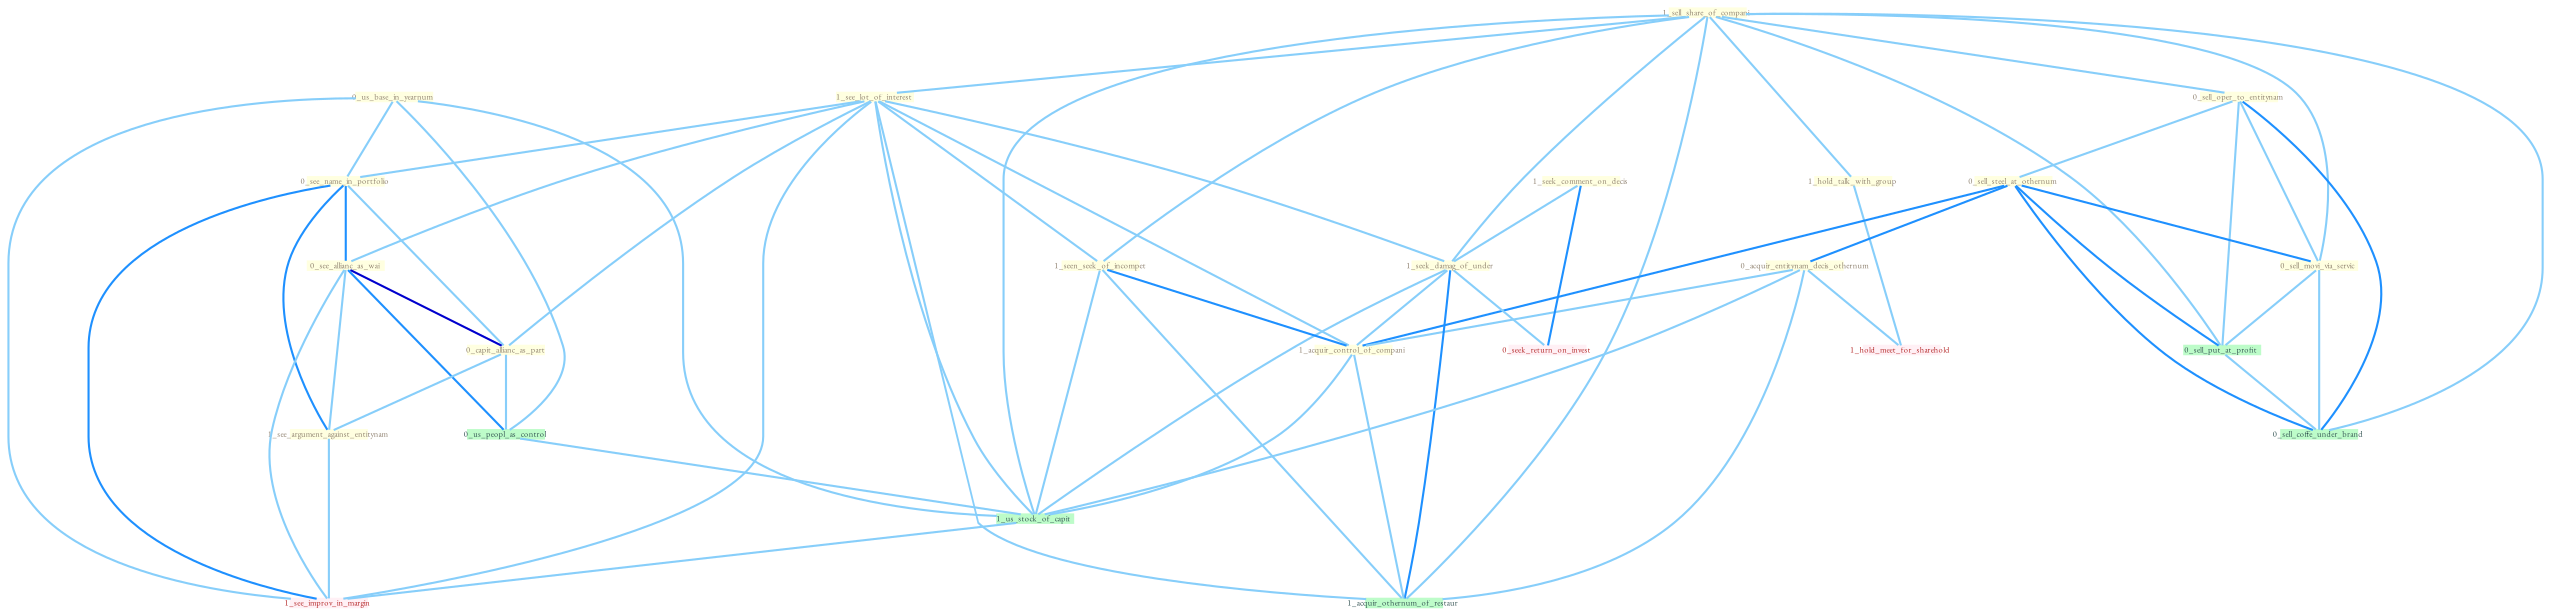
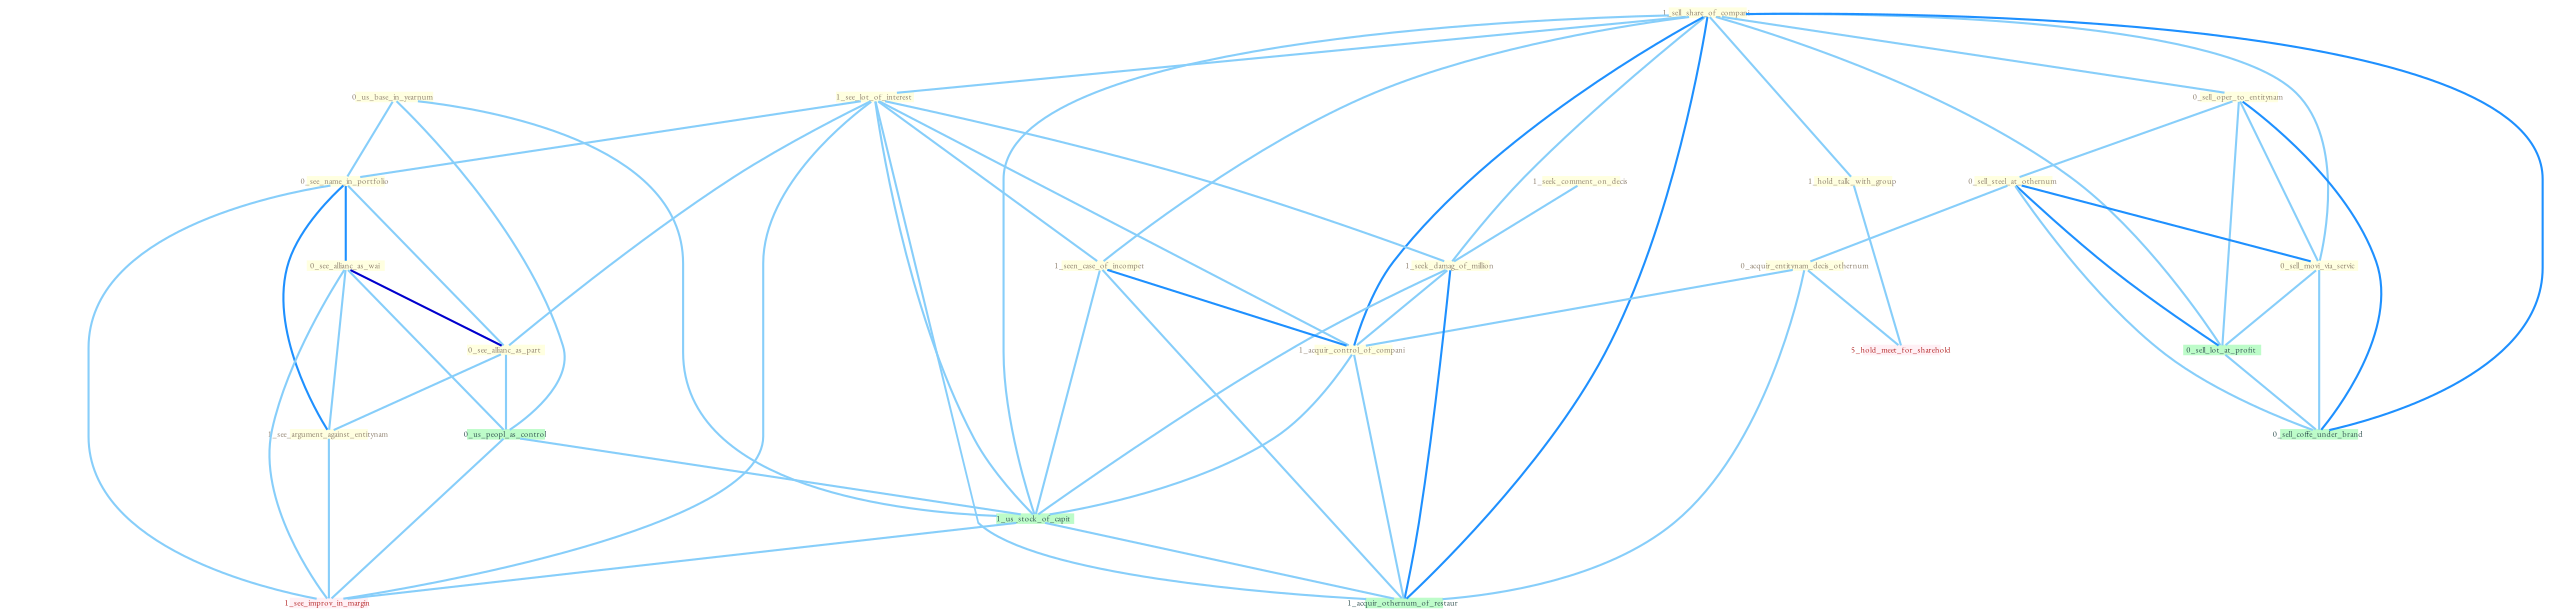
edge "1_sell_share_of_compani" -- "0_sell_coffe_under_brand": color #87cefa -> #1e90ff
edge "1_see_lot_of_interest" -- "0_see_allianc_as_wai": removed
edge "0_sell_steel_at_othernum" -- "0_acquir_entitynam_decis_othernum": color #1e90ff -> #87cefa
node "1_seen_seek_of_incompet": label "1_seen_seek_of_incompet" -> "1_seen_case_of_incompet"
node "1_seek_damag_of_under": label "1_seek_damag_of_under" -> "1_seek_damag_of_million"
edge "0_sell_steel_at_othernum" -- "1_acquir_control_of_compani": now "1_sell_share_of_compani" -- "1_acquir_control_of_compani"
edge "0_us_base_in_yearnum" -- "1_see_improv_in_margin": now "0_us_peopl_as_control" -- "1_see_improv_in_margin"
edge "0_sell_steel_at_othernum" -- "0_sell_coffe_under_brand": color #1e90ff -> #87cefa
edge "1_sell_share_of_compani" -- "1_acquir_othernum_of_restaur": color #87cefa -> #1e90ff
edge "0_see_allianc_as_wai" -- "0_us_peopl_as_control": color #1e90ff -> #87cefa
node "0_capit_allianc_as_part": label "0_capit_allianc_as_part" -> "0_see_allianc_as_part"
node "0_seek_return_on_invest": removed
node "1_hold_meet_for_sharehold": label "1_hold_meet_for_sharehold" -> "5_hold_meet_for_sharehold"
node "0_sell_put_at_profit": label "0_sell_put_at_profit" -> "0_sell_lot_at_profit"
edge "0_see_name_in_portfolio" -- "1_see_improv_in_margin": color #1e90ff -> #87cefa
edge "0_acquir_entitynam_decis_othernum" -- "1_us_stock_of_capit": now "1_acquir_othernum_of_restaur" -- "1_us_stock_of_capit"
